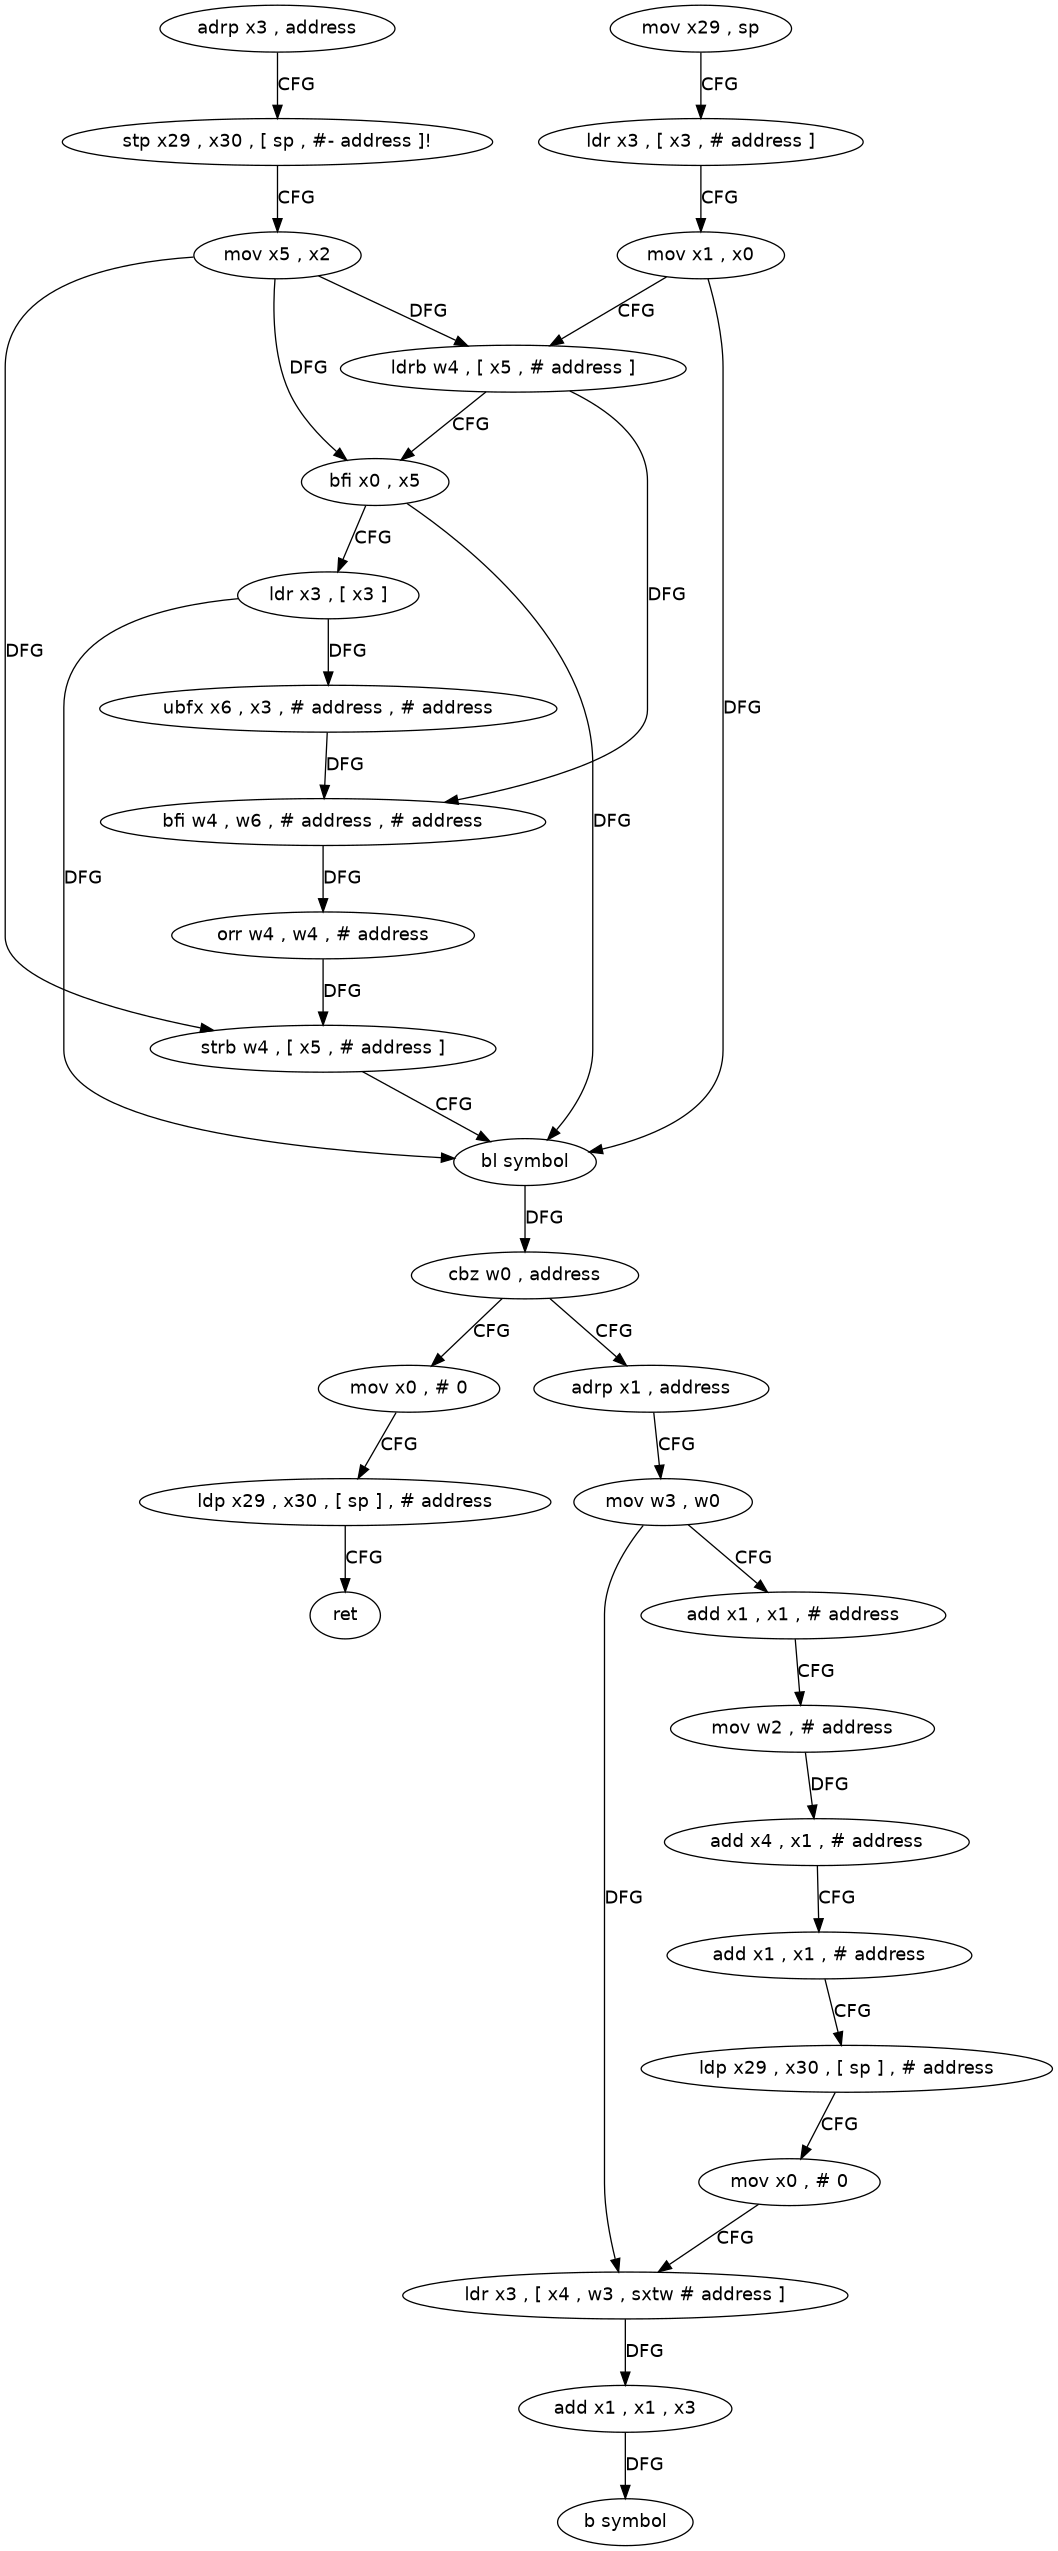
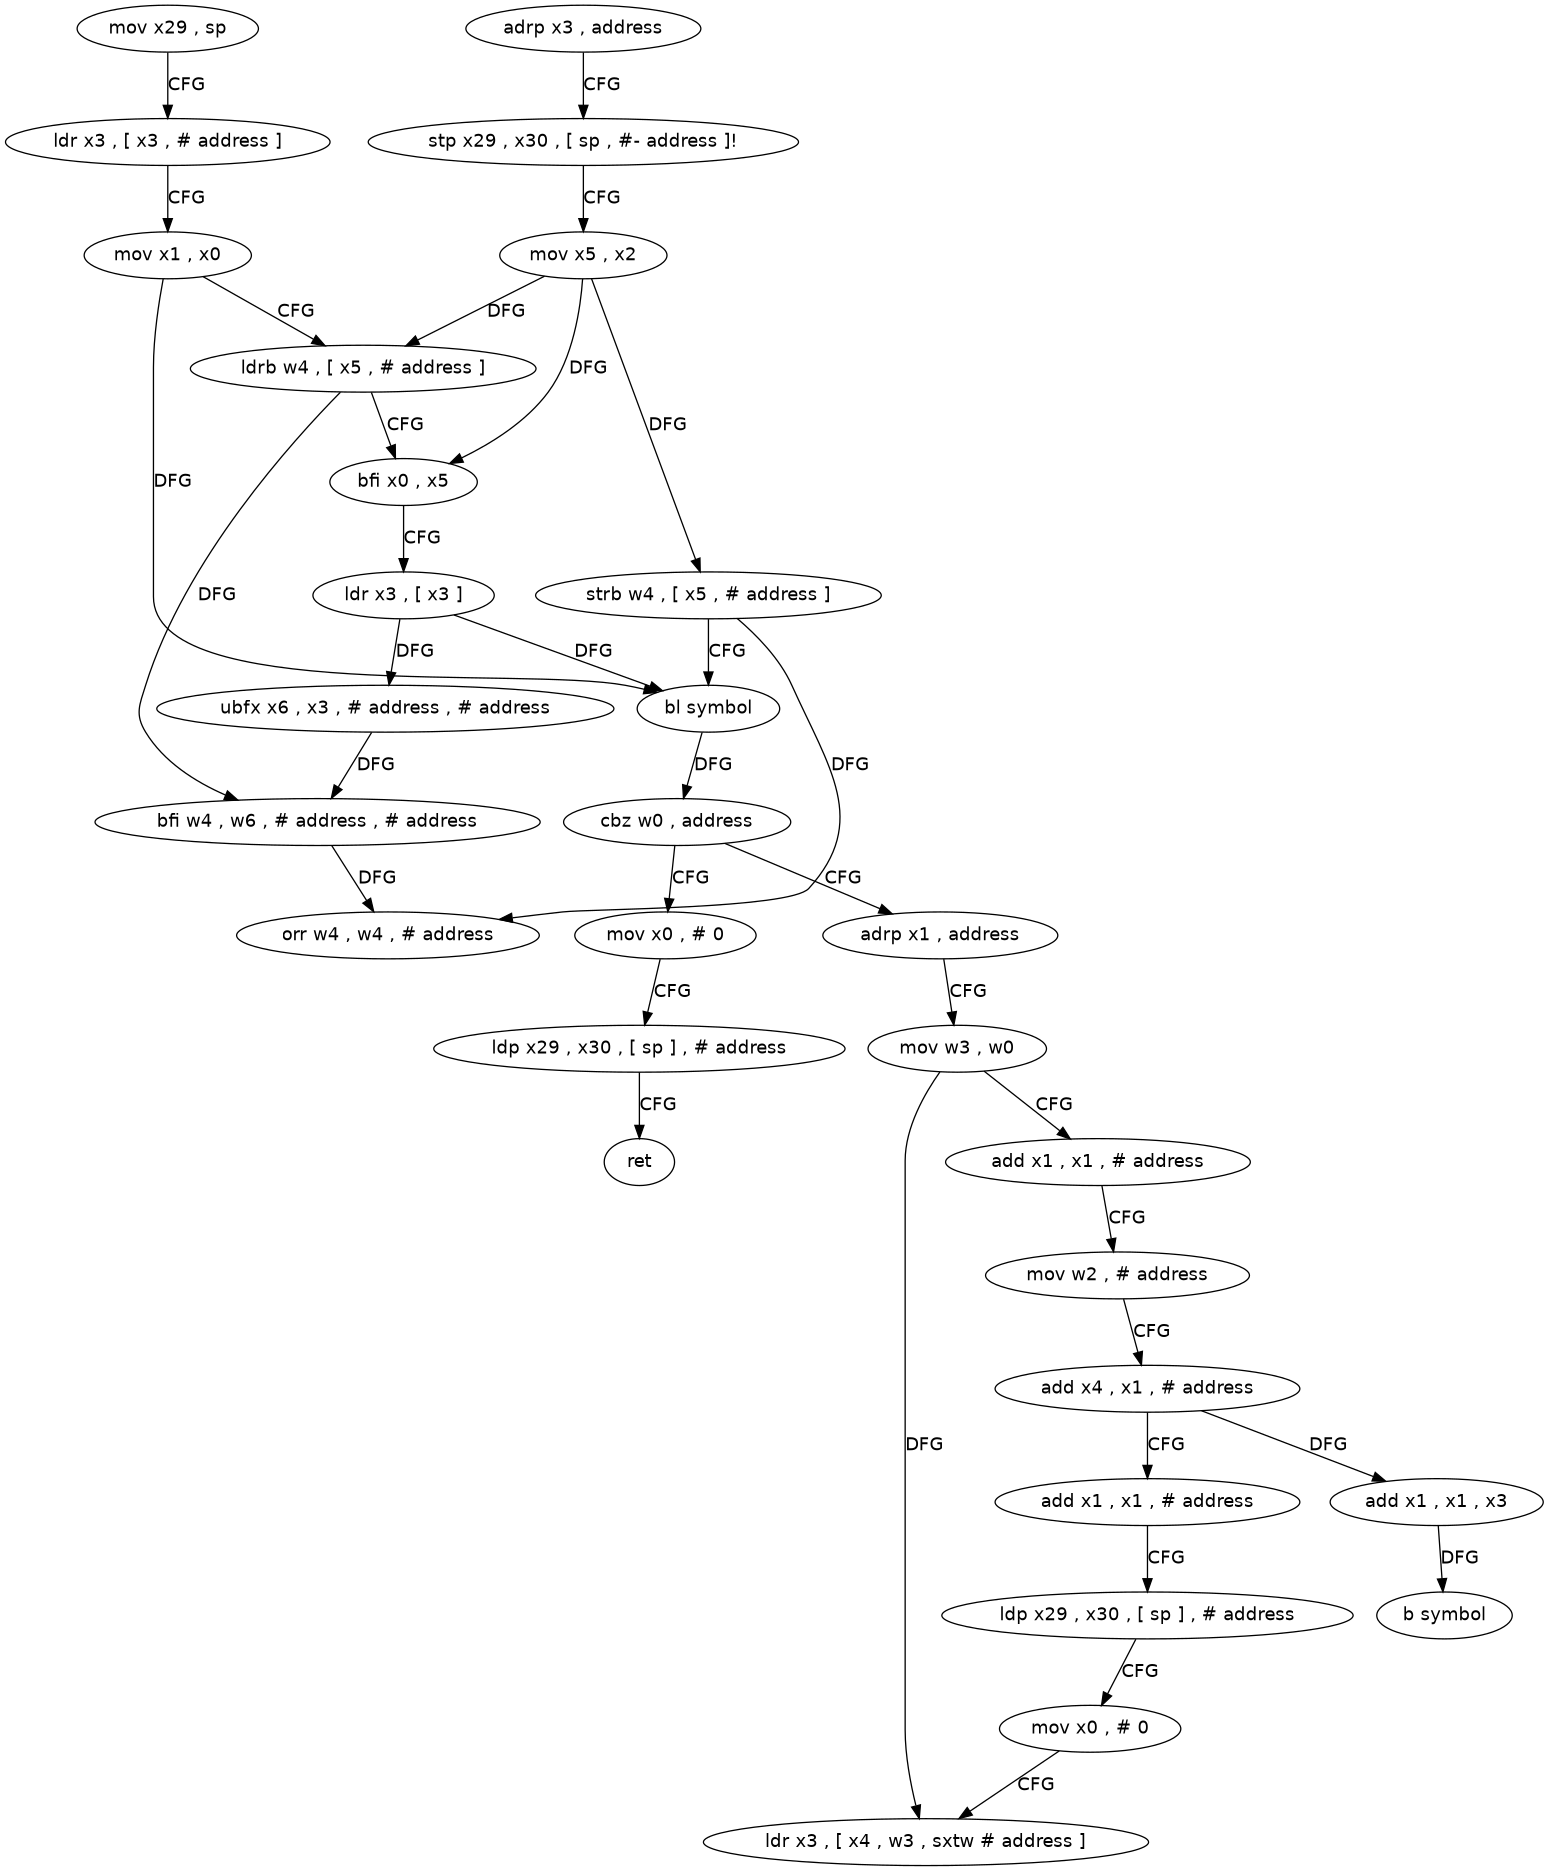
edge "bfi x0 , x5" -> "bl symbol": removed, label "DFG"
edge "orr w4 , w4 , # address" -> "strb w4 , [ x5 , # address ]": reversed
edge "mov w2 , # address" -> "add x4 , x1 , # address": label "DFG" -> "CFG"
edge "ldr x3 , [ x4 , w3 , sxtw # address ]" -> "add x1 , x1 , x3": now "add x4 , x1 , # address" -> "add x1 , x1 , x3"
